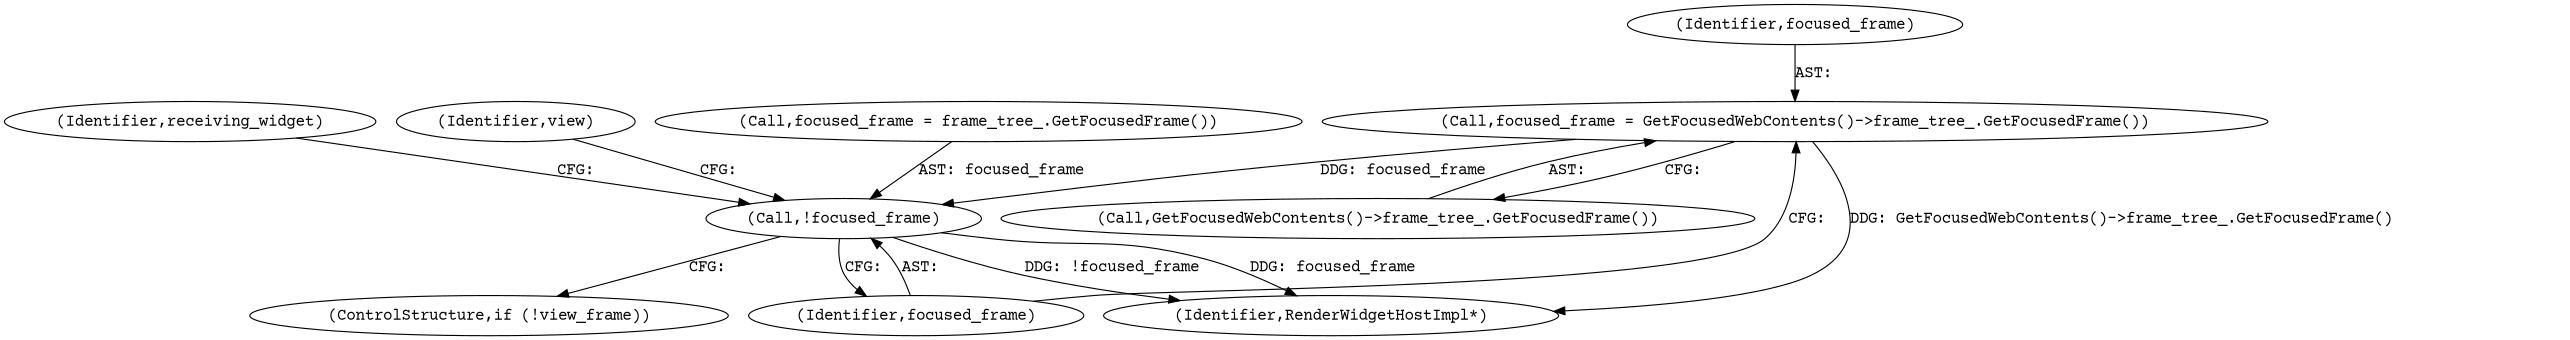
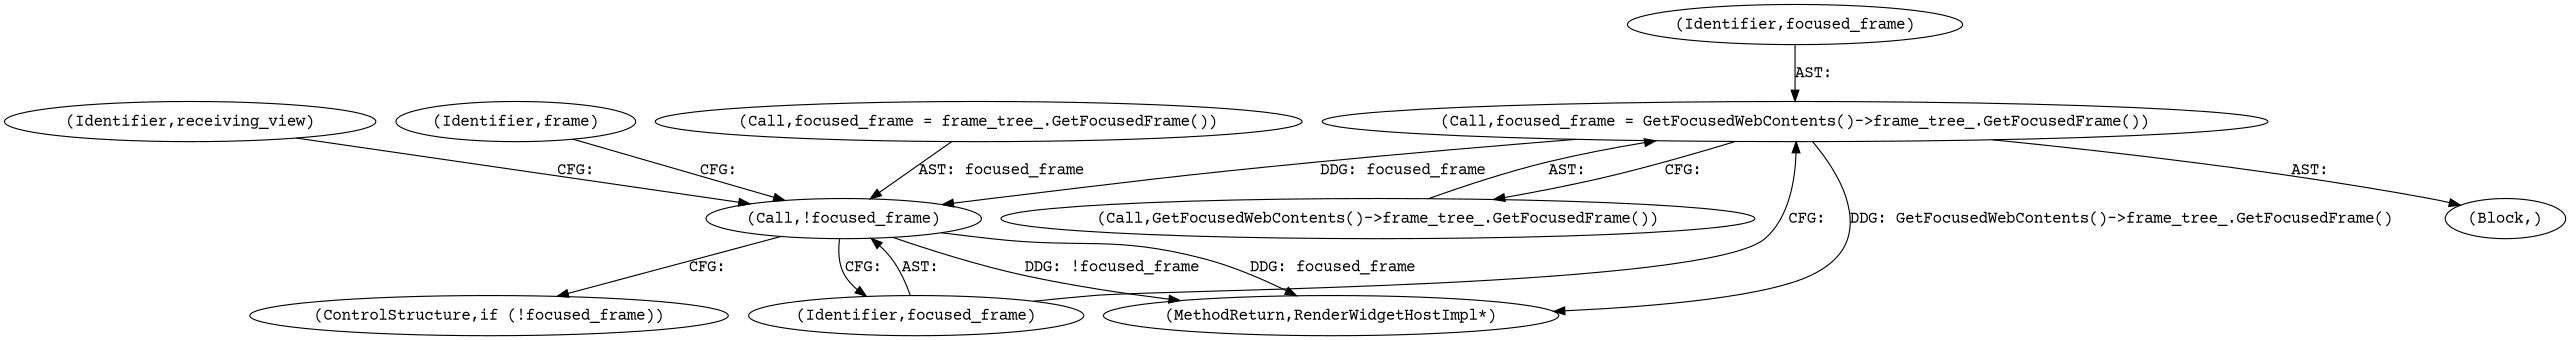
node "(Identifier,receiving_widget)": label "(Identifier,receiving_widget)" -> "(Identifier,receiving_view)"
node "(Identifier,view)": label "(Identifier,view)" -> "(Identifier,frame)"
node "(Block,)": added
node "(ControlStructure,if (!view_frame))": label "(ControlStructure,if (!view_frame))" -> "(ControlStructure,if (!focused_frame))"
node "(Identifier,RenderWidgetHostImpl*)": label "(Identifier,RenderWidgetHostImpl*)" -> "(MethodReturn,RenderWidgetHostImpl*)"
